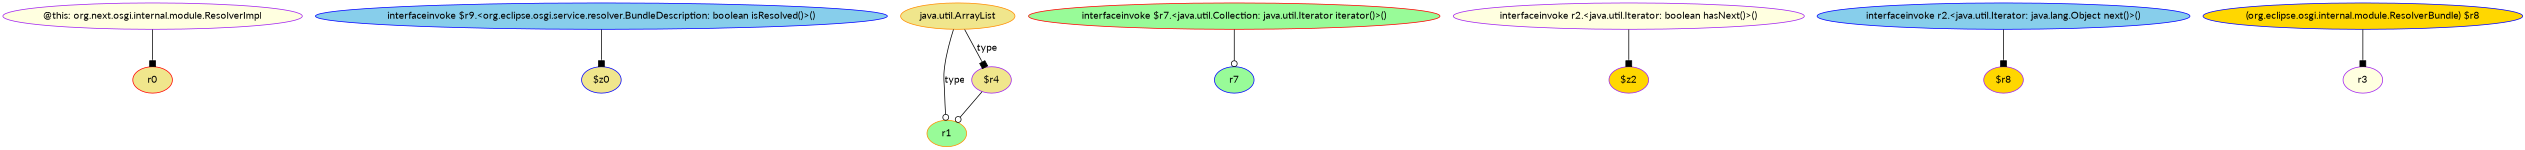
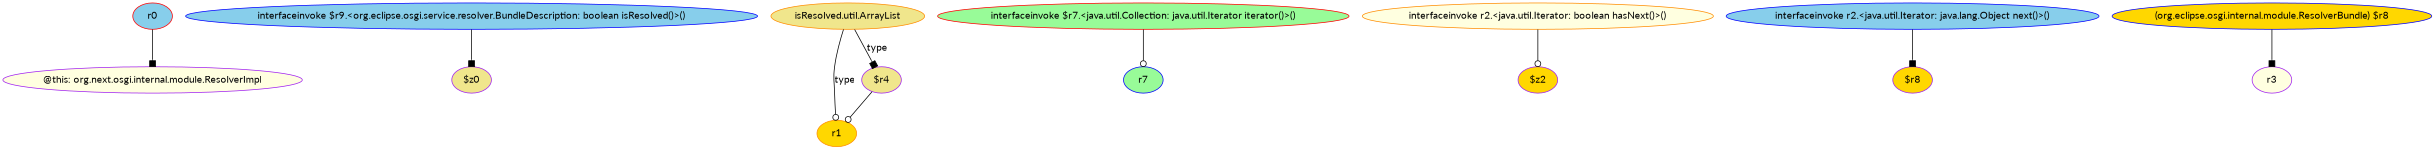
node "java.util.ArrayList": label "java.util.ArrayList" -> "isResolved.util.ArrayList"
node "interfaceinvoke r2.<java.util.Iterator: boolean hasNext()>()": color purple -> darkorange
edge "@this: org.next.osgi.internal.module.ResolverImpl" -> "r0": reversed
edge "interfaceinvoke r2.<java.util.Iterator: boolean hasNext()>()" -> "$z2": arrowhead box -> odot
node "r0": fillcolor khaki -> skyblue
node "$z0": color blue -> purple
node "r1": fillcolor palegreen -> gold
